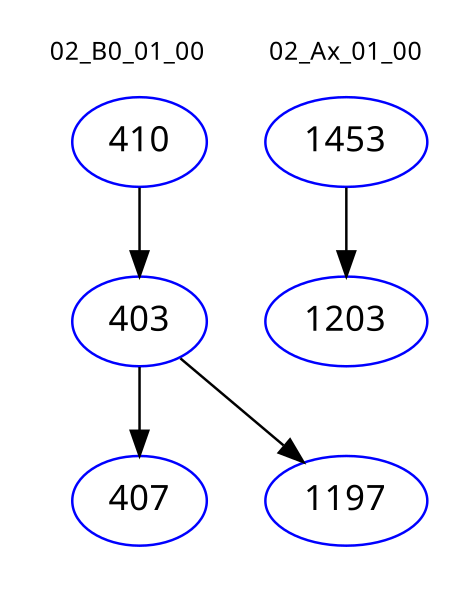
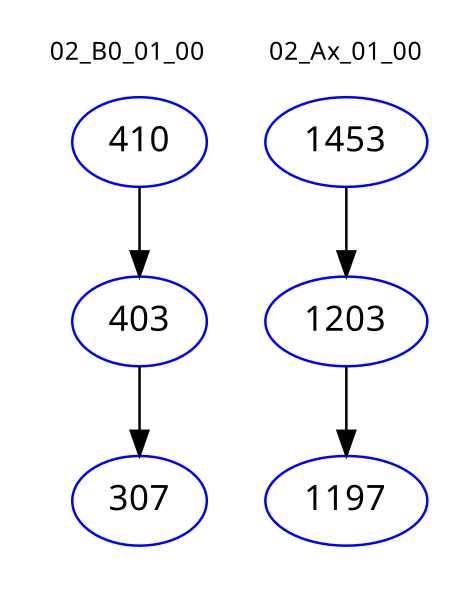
edge "403" -> "1197": now "1203" -> "1197"
node "407": label "407" -> "307"
